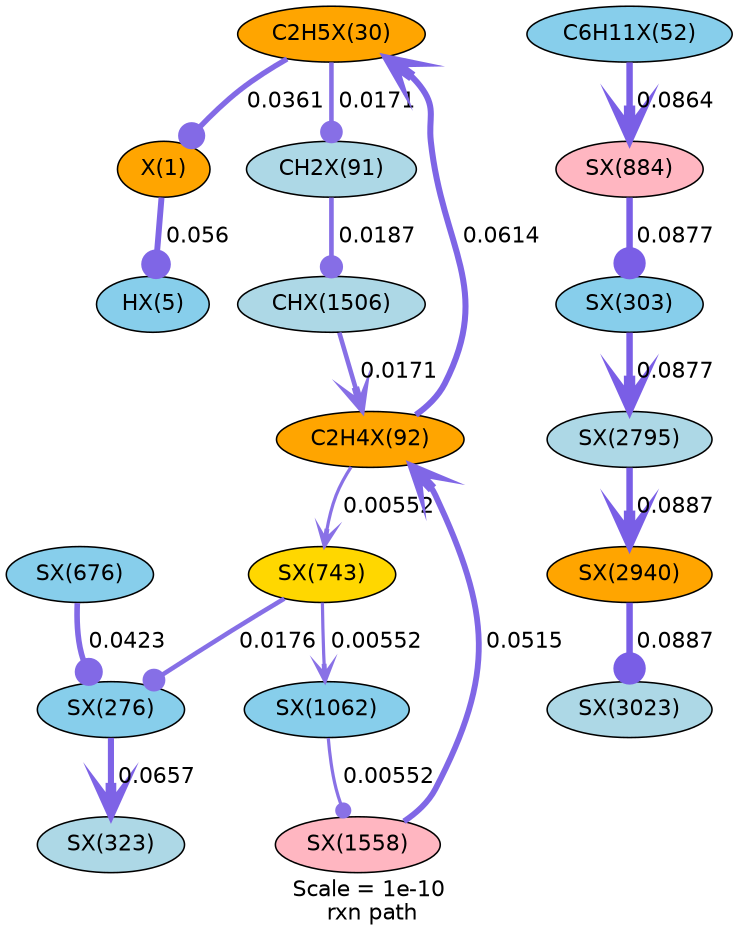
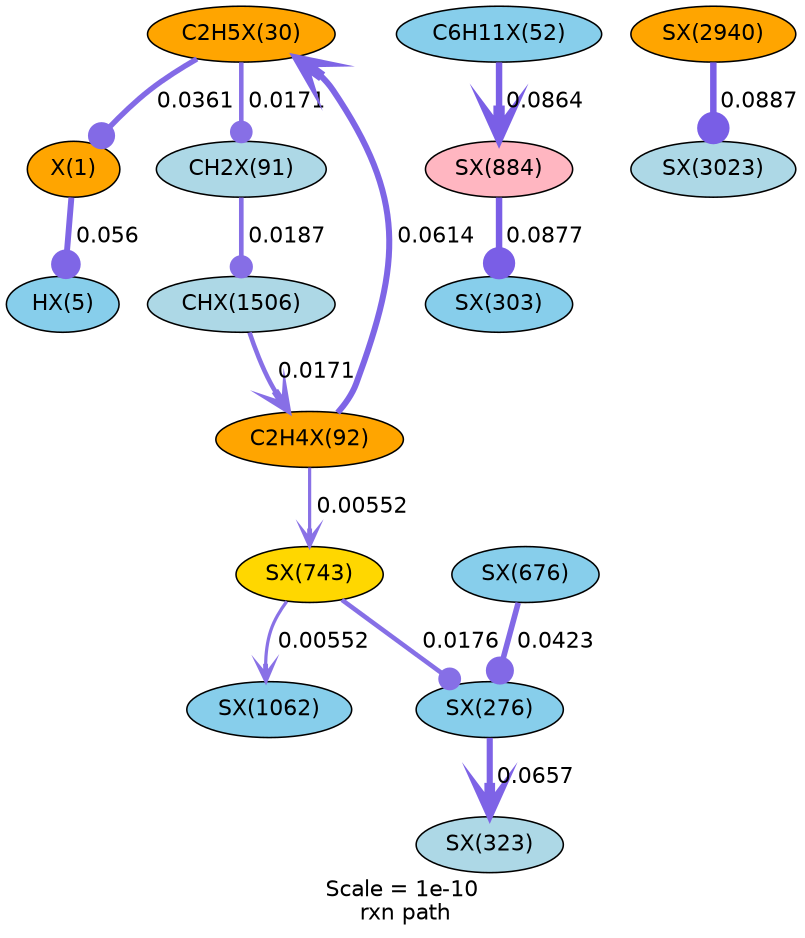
node "SX(2795)": removed
node "SX(1558)": removed
